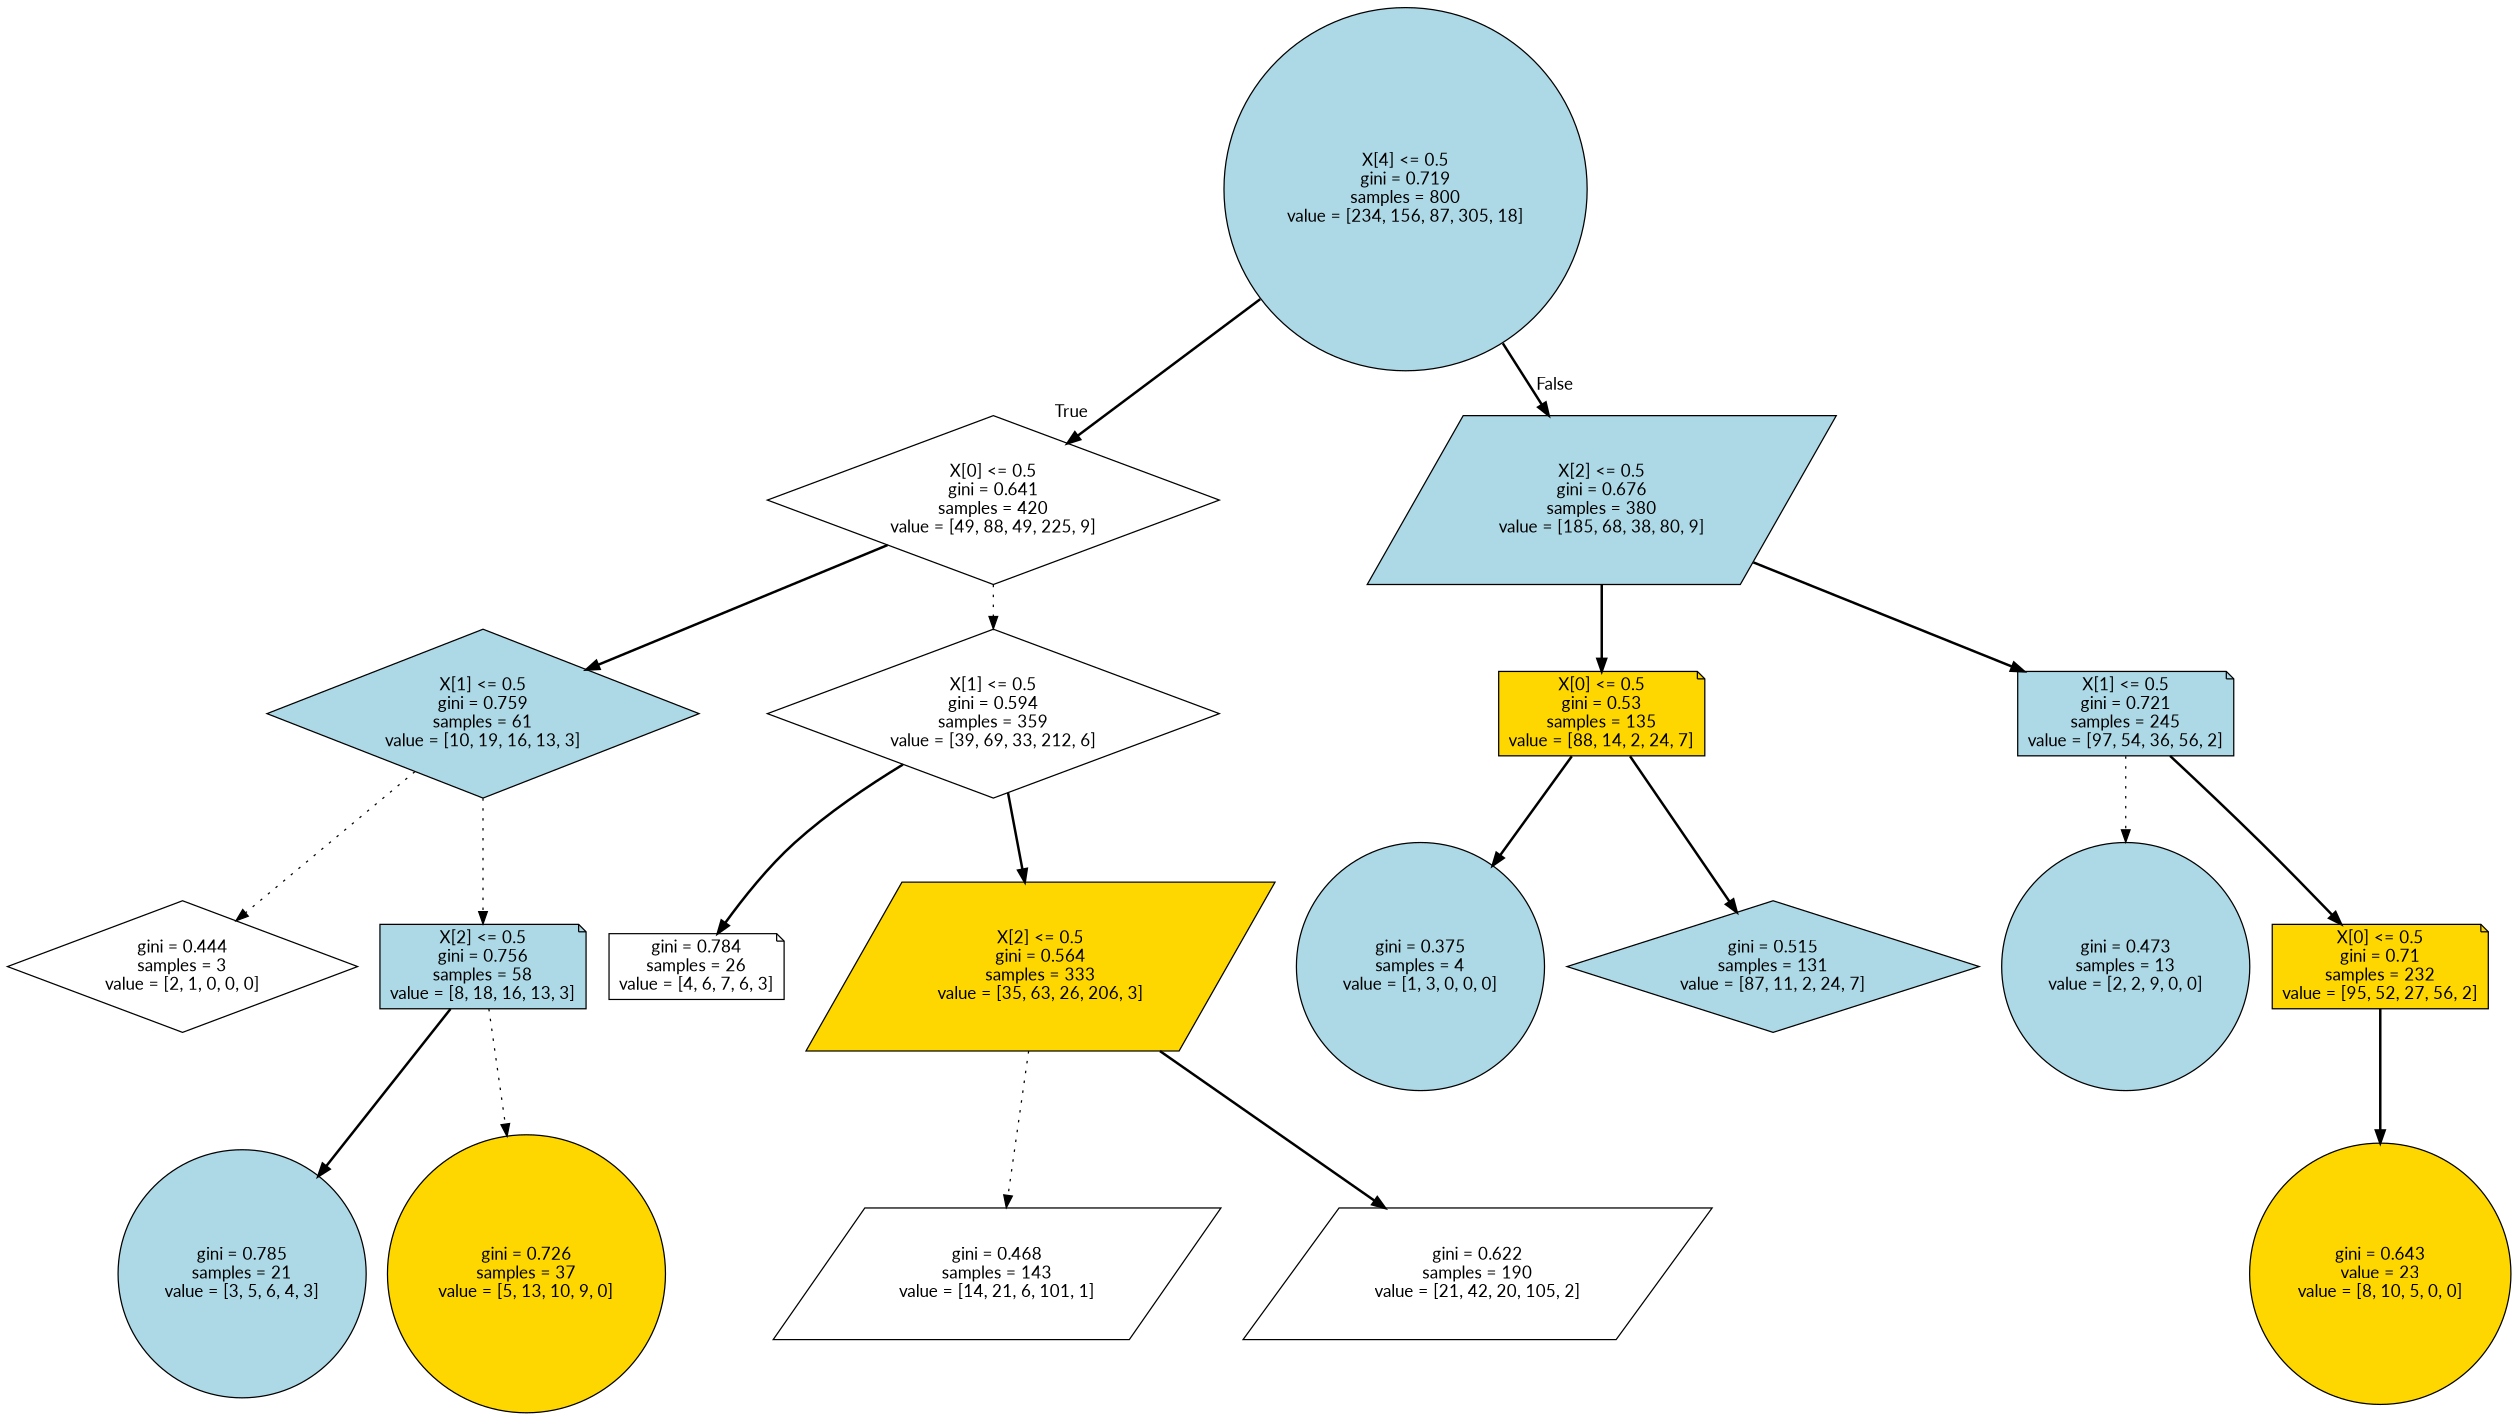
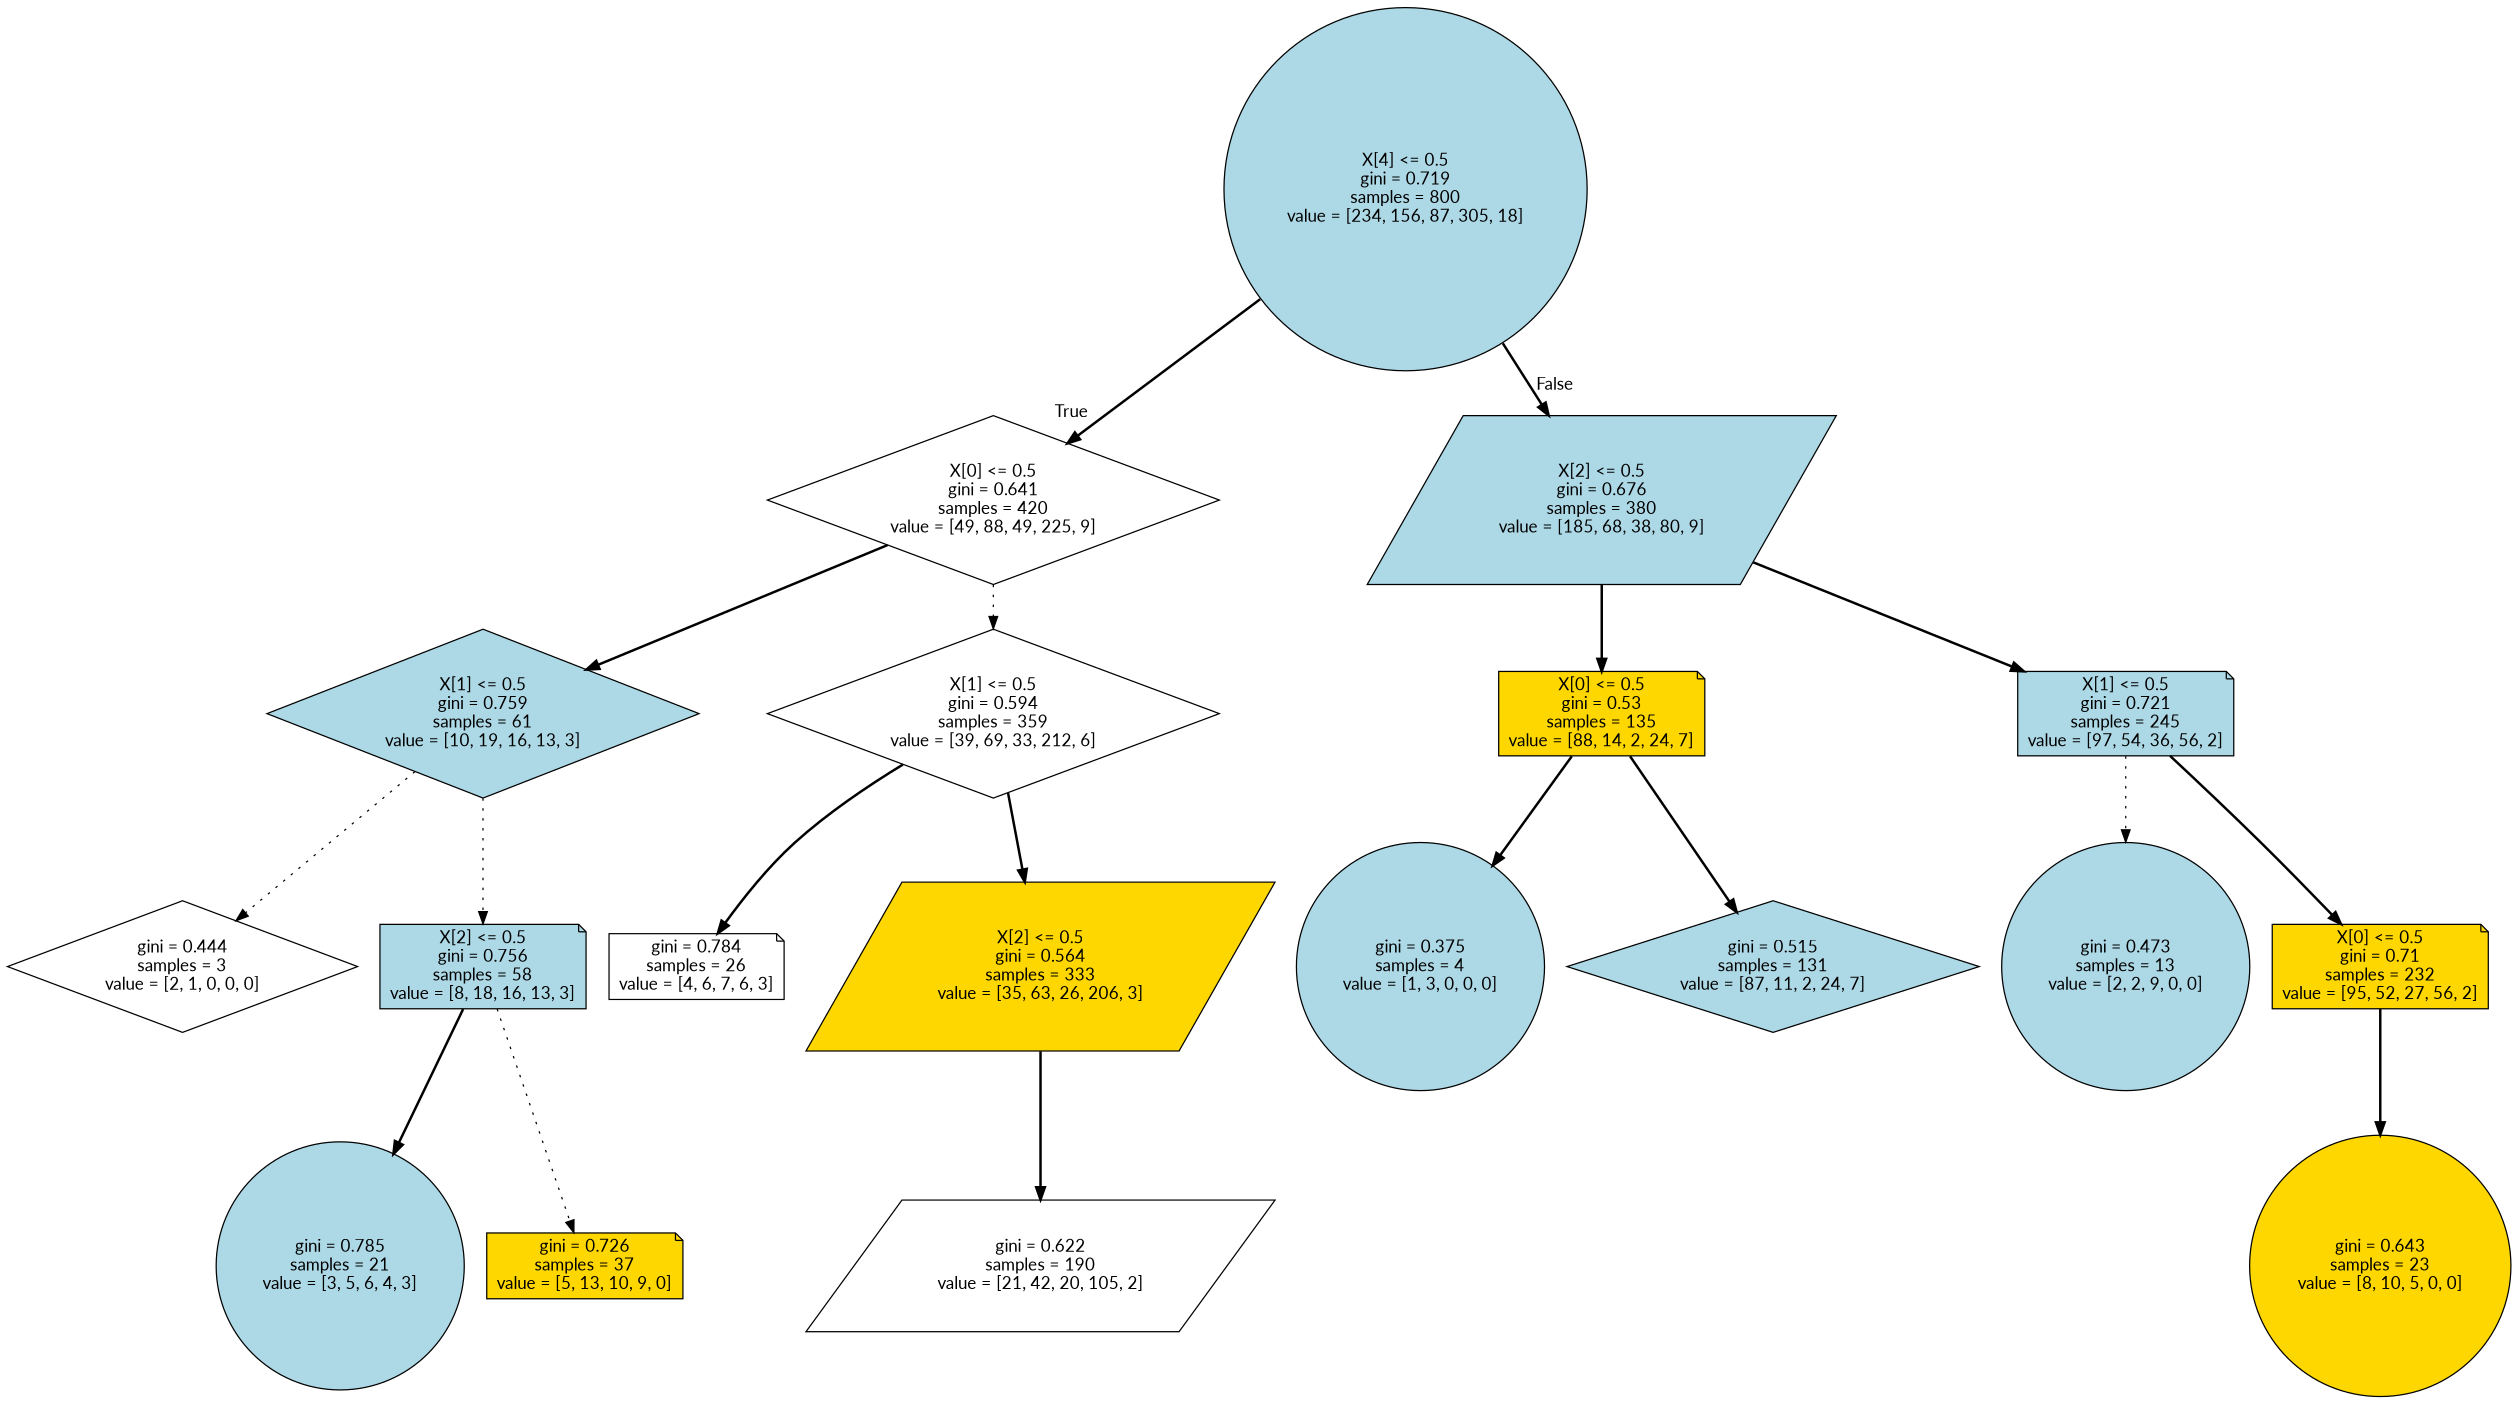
node "gini = 0.726 samples = 37 value = [5, 13, 10, 9, 0]": shape circle -> note
node "gini = 0.468 samples = 143 value = [14, 21, 6, 101, 1]": removed
node "gini = 0.643 value = 23 value = [8, 10, 5, 0, 0]": label "gini = 0.643 value = 23 value = [8, 10, 5, 0, 0]" -> "gini = 0.643 samples = 23 value = [8, 10, 5, 0, 0]"
